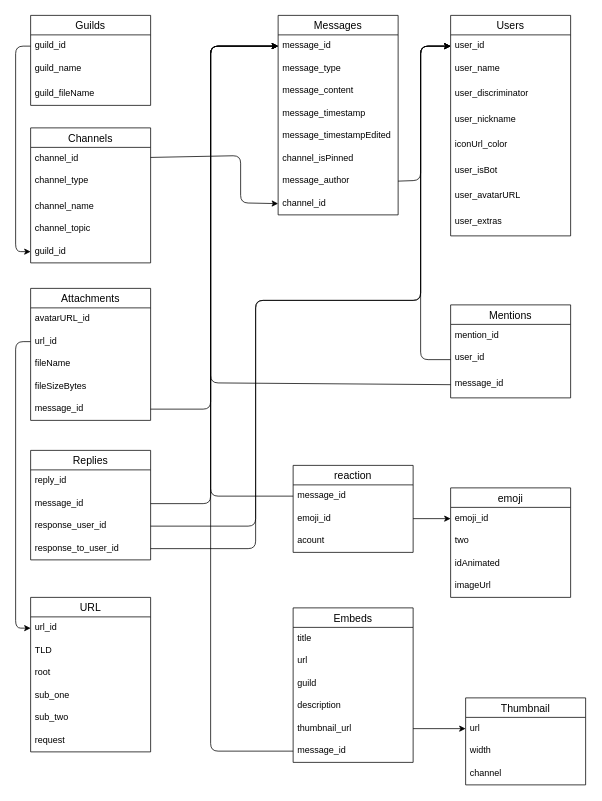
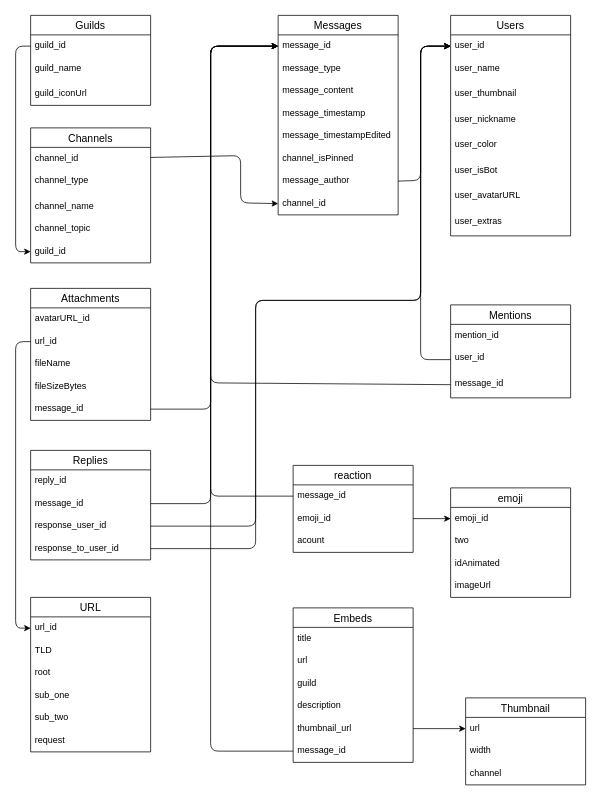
node "guild_fileName": label "guild_fileName" -> "guild_iconUrl"
node "user_discriminator": label "user_discriminator" -> "user_thumbnail"
node "iconUrl_color": label "iconUrl_color" -> "user_color"
